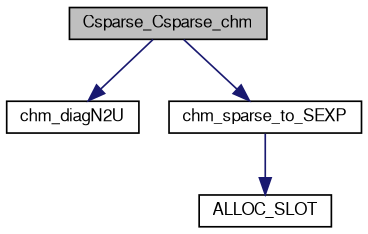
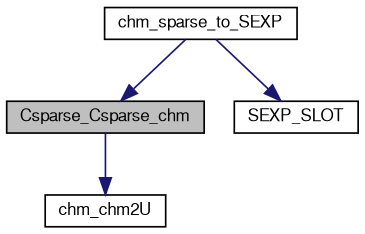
edge "Csparse_Csparse_chm" -> "chm_sparse_to_SEXP": reversed
node "chm_diagN2U": label "chm_diagN2U" -> "chm_chm2U"
node "ALLOC_SLOT": label "ALLOC_SLOT" -> "SEXP_SLOT"
